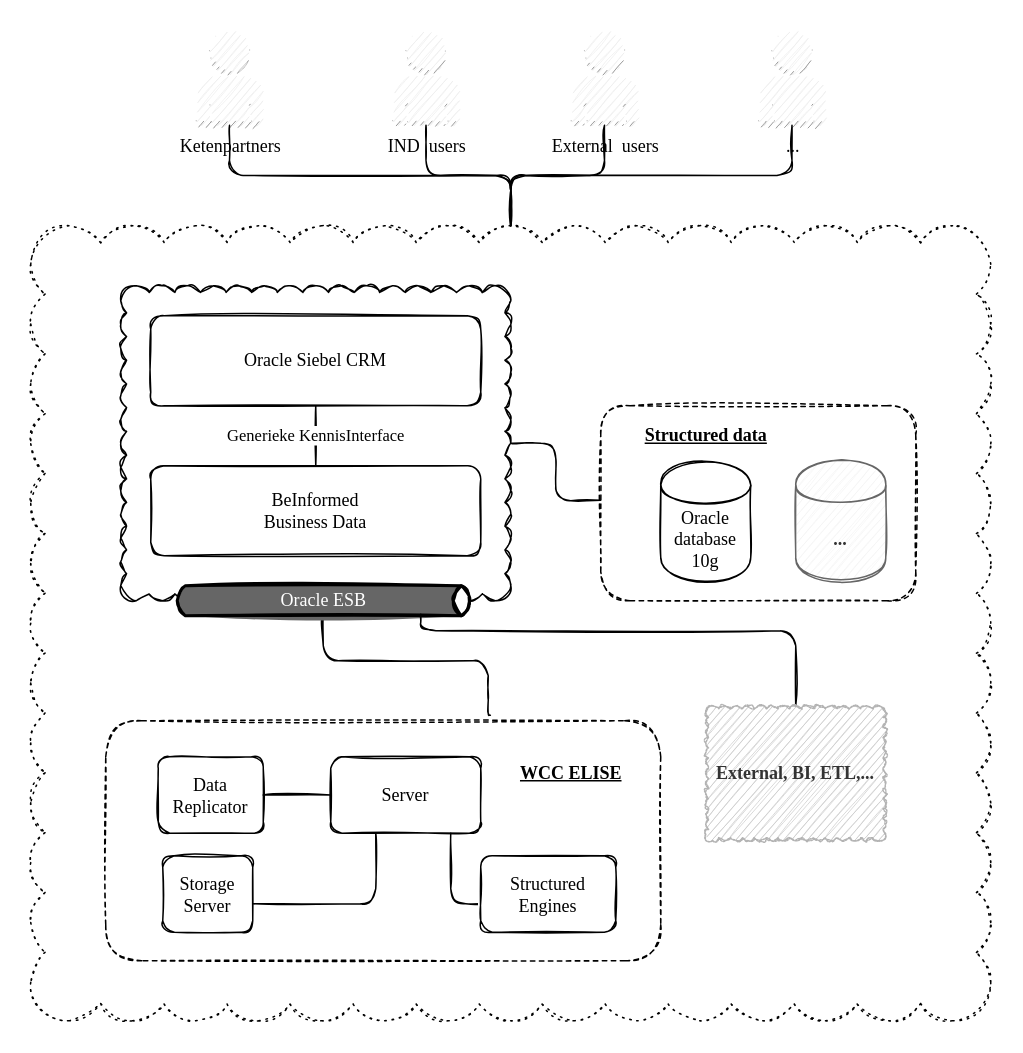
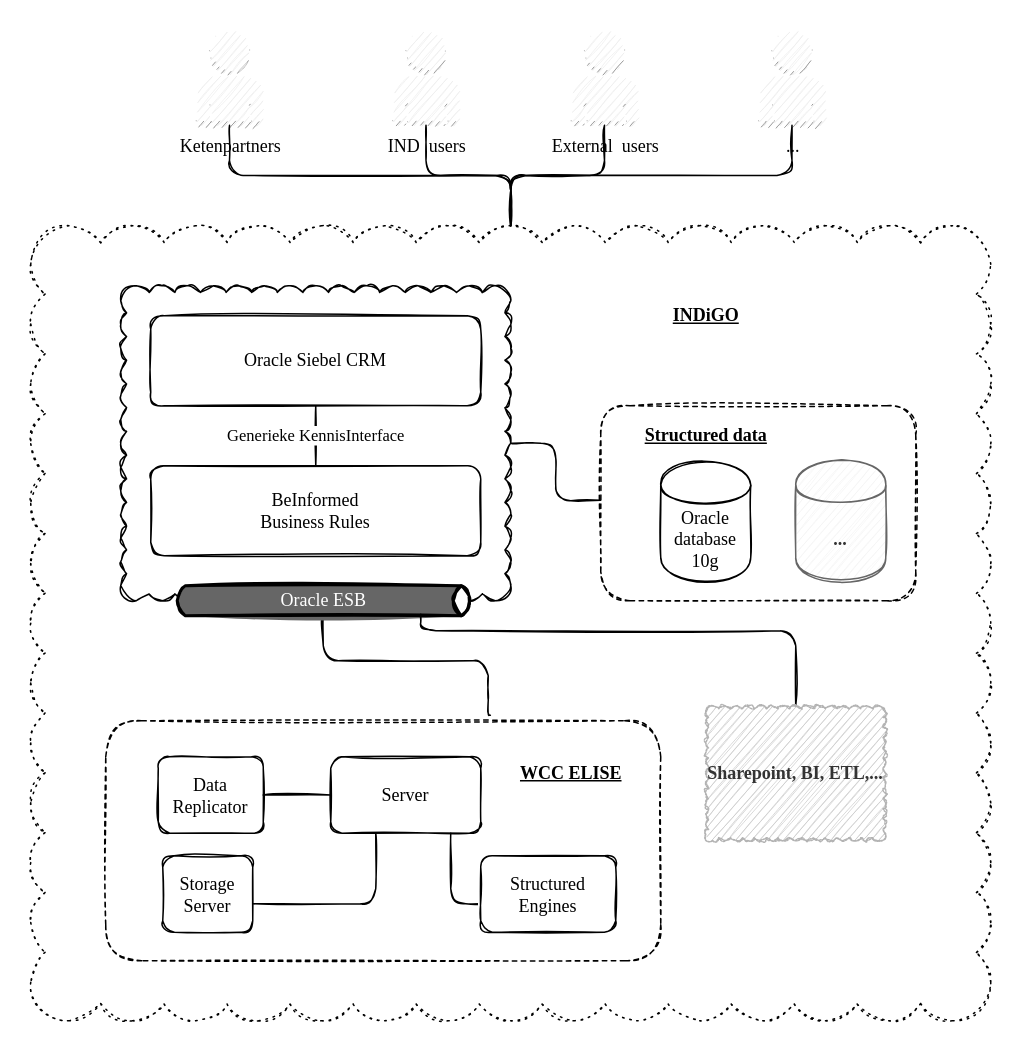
node "INDiGO": added
node "BeInformed Business Data": label "BeInformed Business Data" -> "BeInformed Business Rules"
node "External, BI, ETL,...": label "External, BI, ETL,..." -> "Sharepoint, BI, ETL,..."
